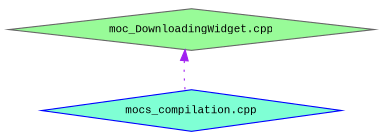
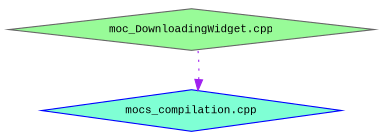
edge "mocs_compilation.cpp" -> "moc_DownloadingWidget.cpp": reversed
